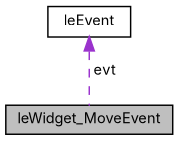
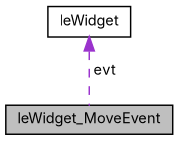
node "leEvent": label "leEvent" -> "leWidget"
